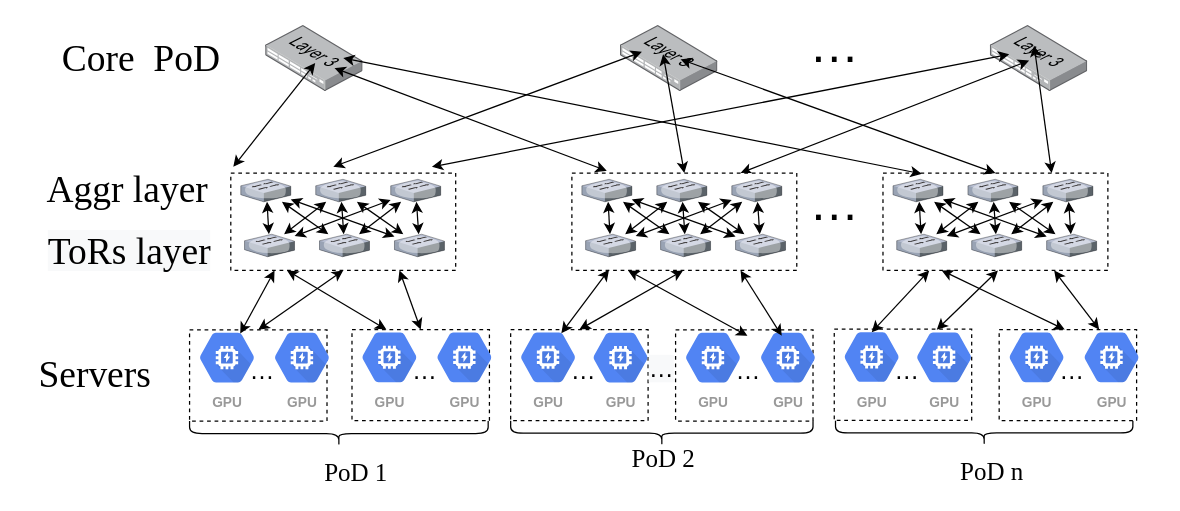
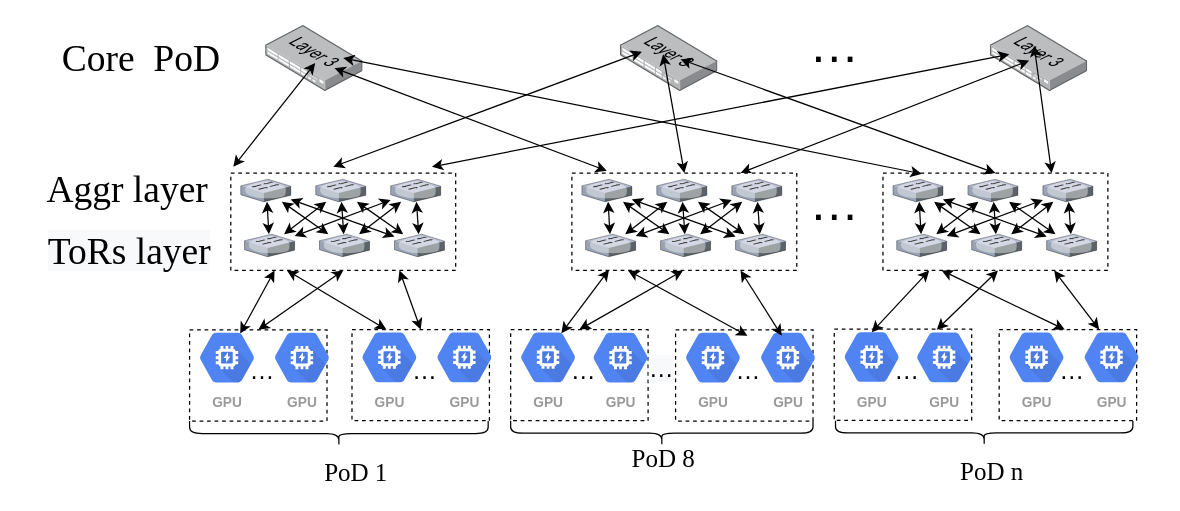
node "Servers": removed
node "PoD 2": label "PoD 2" -> "PoD 8"
